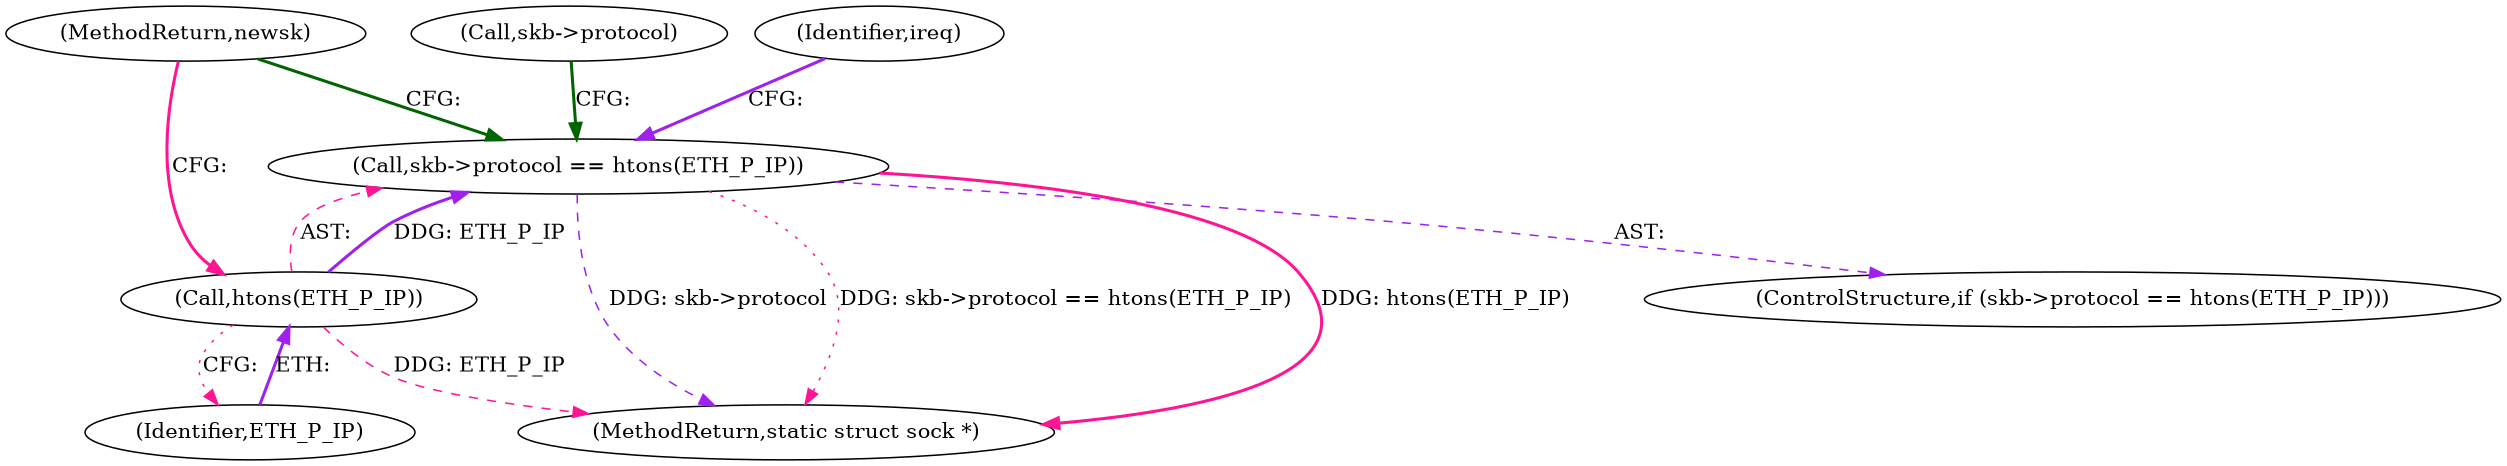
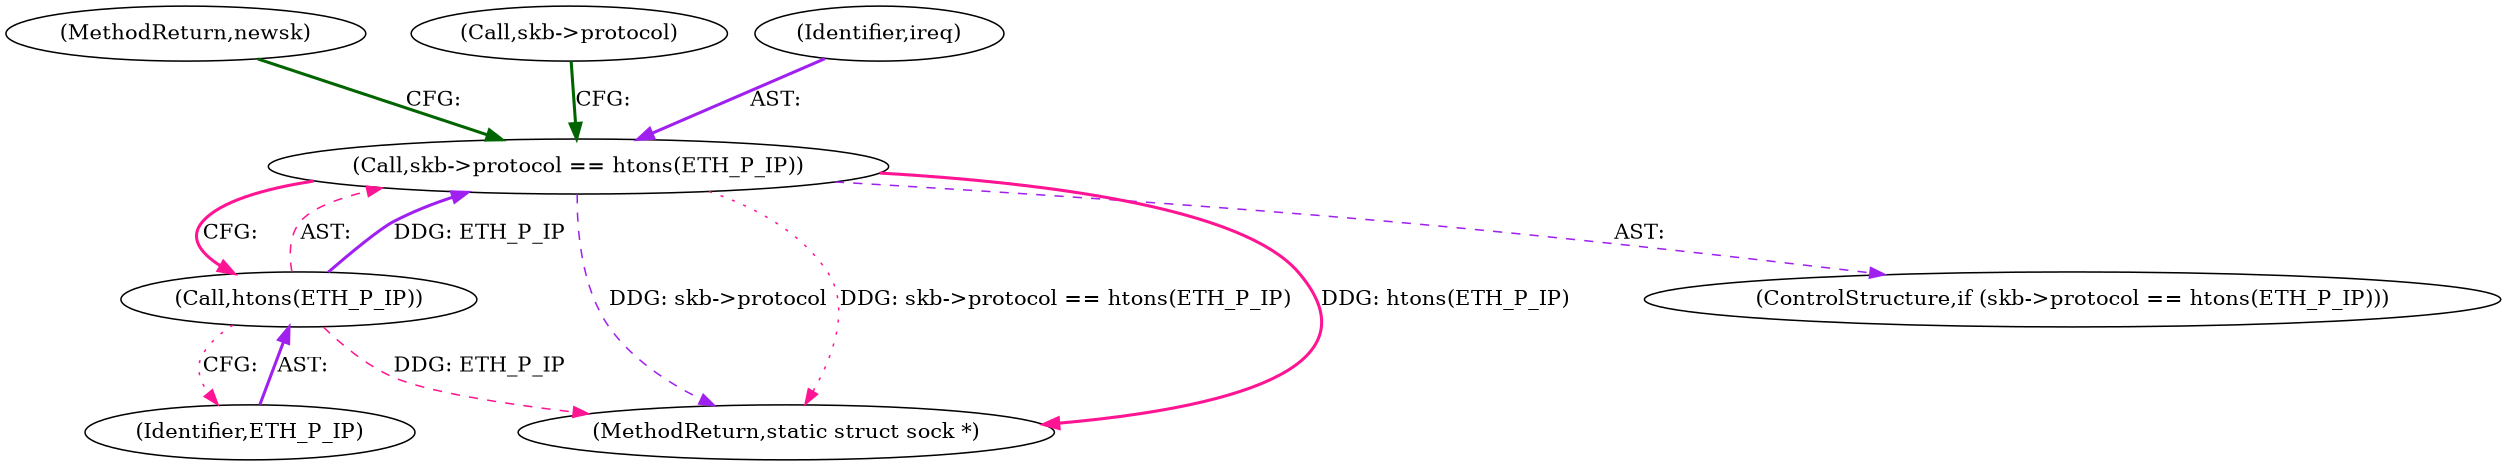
edge "(Identifier,ireq)" -> "(Call,skb->protocol == htons(ETH_P_IP))": label "CFG: " -> "AST: "
edge "(MethodReturn,newsk)" -> "(Call,htons(ETH_P_IP))": now "(Call,skb->protocol == htons(ETH_P_IP))" -> "(Call,htons(ETH_P_IP))"
edge "(Identifier,ETH_P_IP)" -> "(Call,htons(ETH_P_IP))": label "ETH: " -> "AST: "
